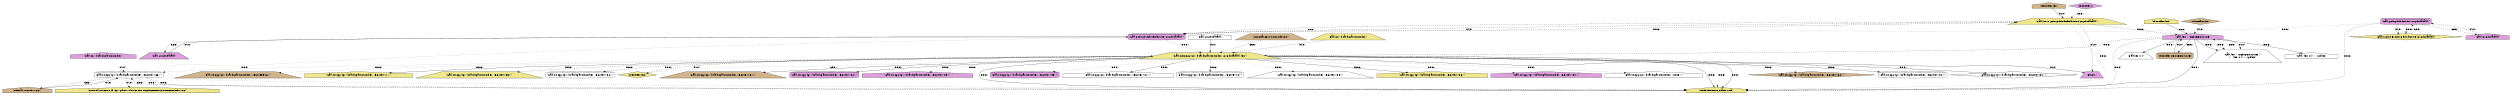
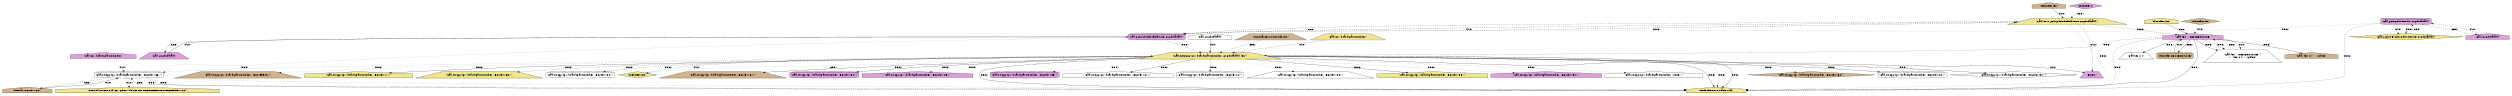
node "(Call,(len + i) > vpdlen)": fillcolor white -> tan
